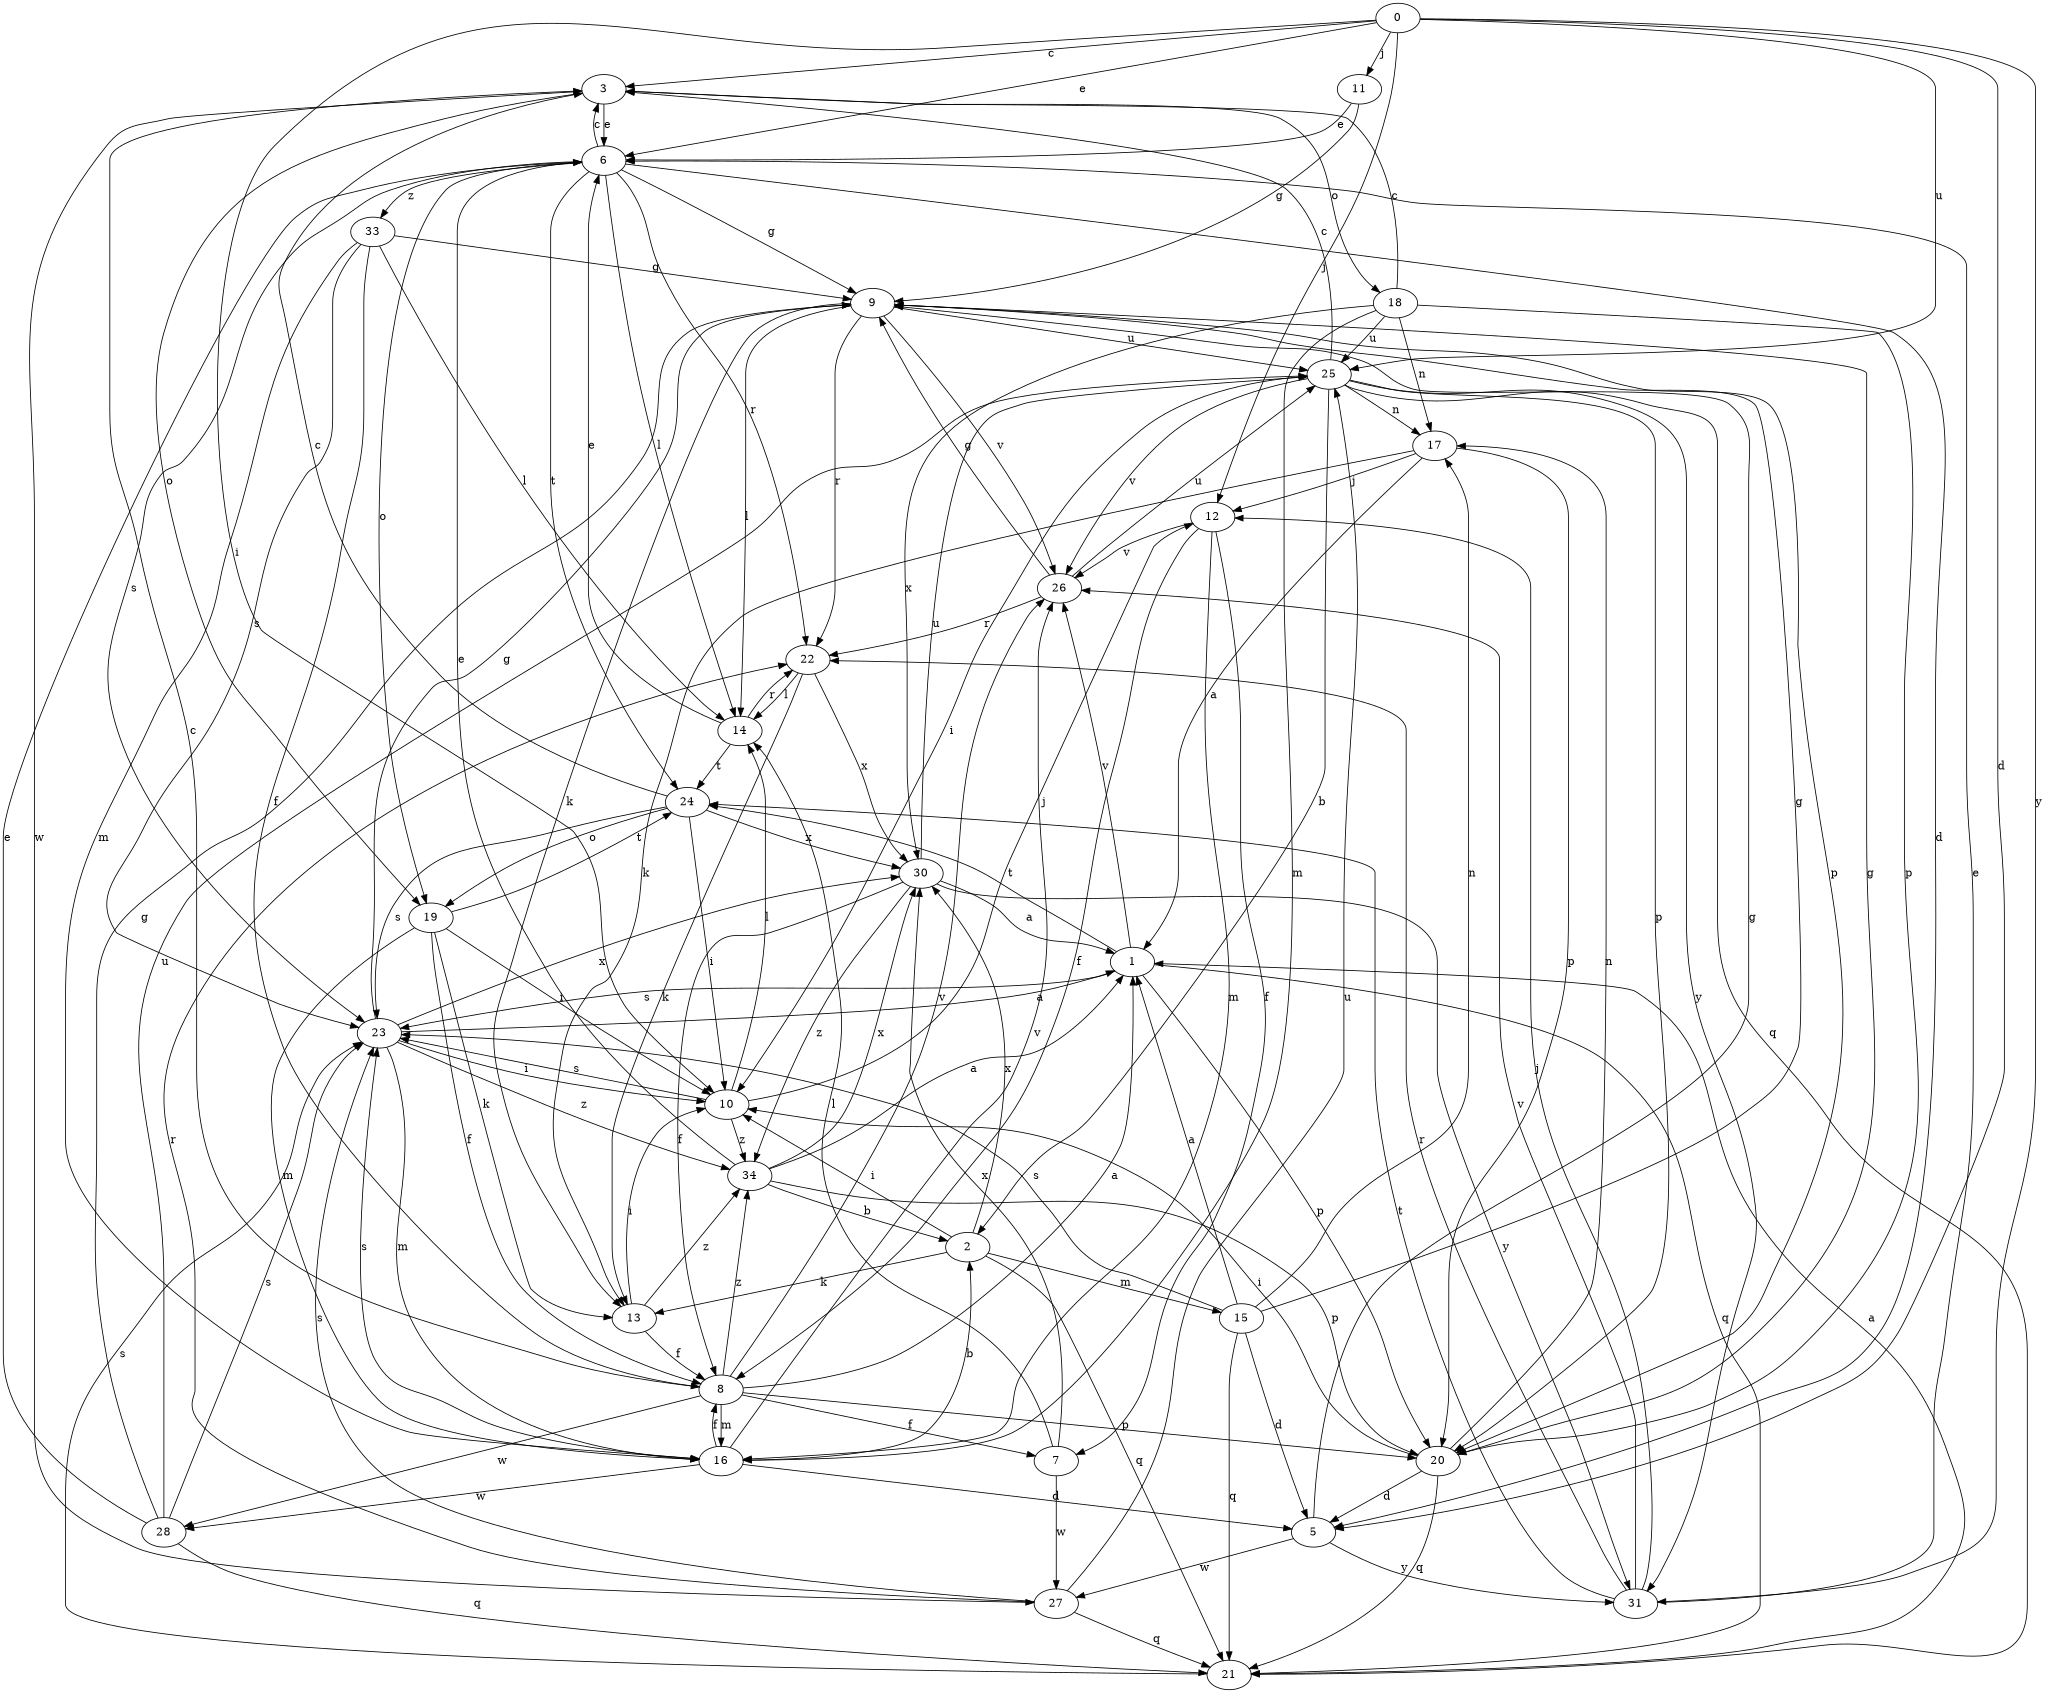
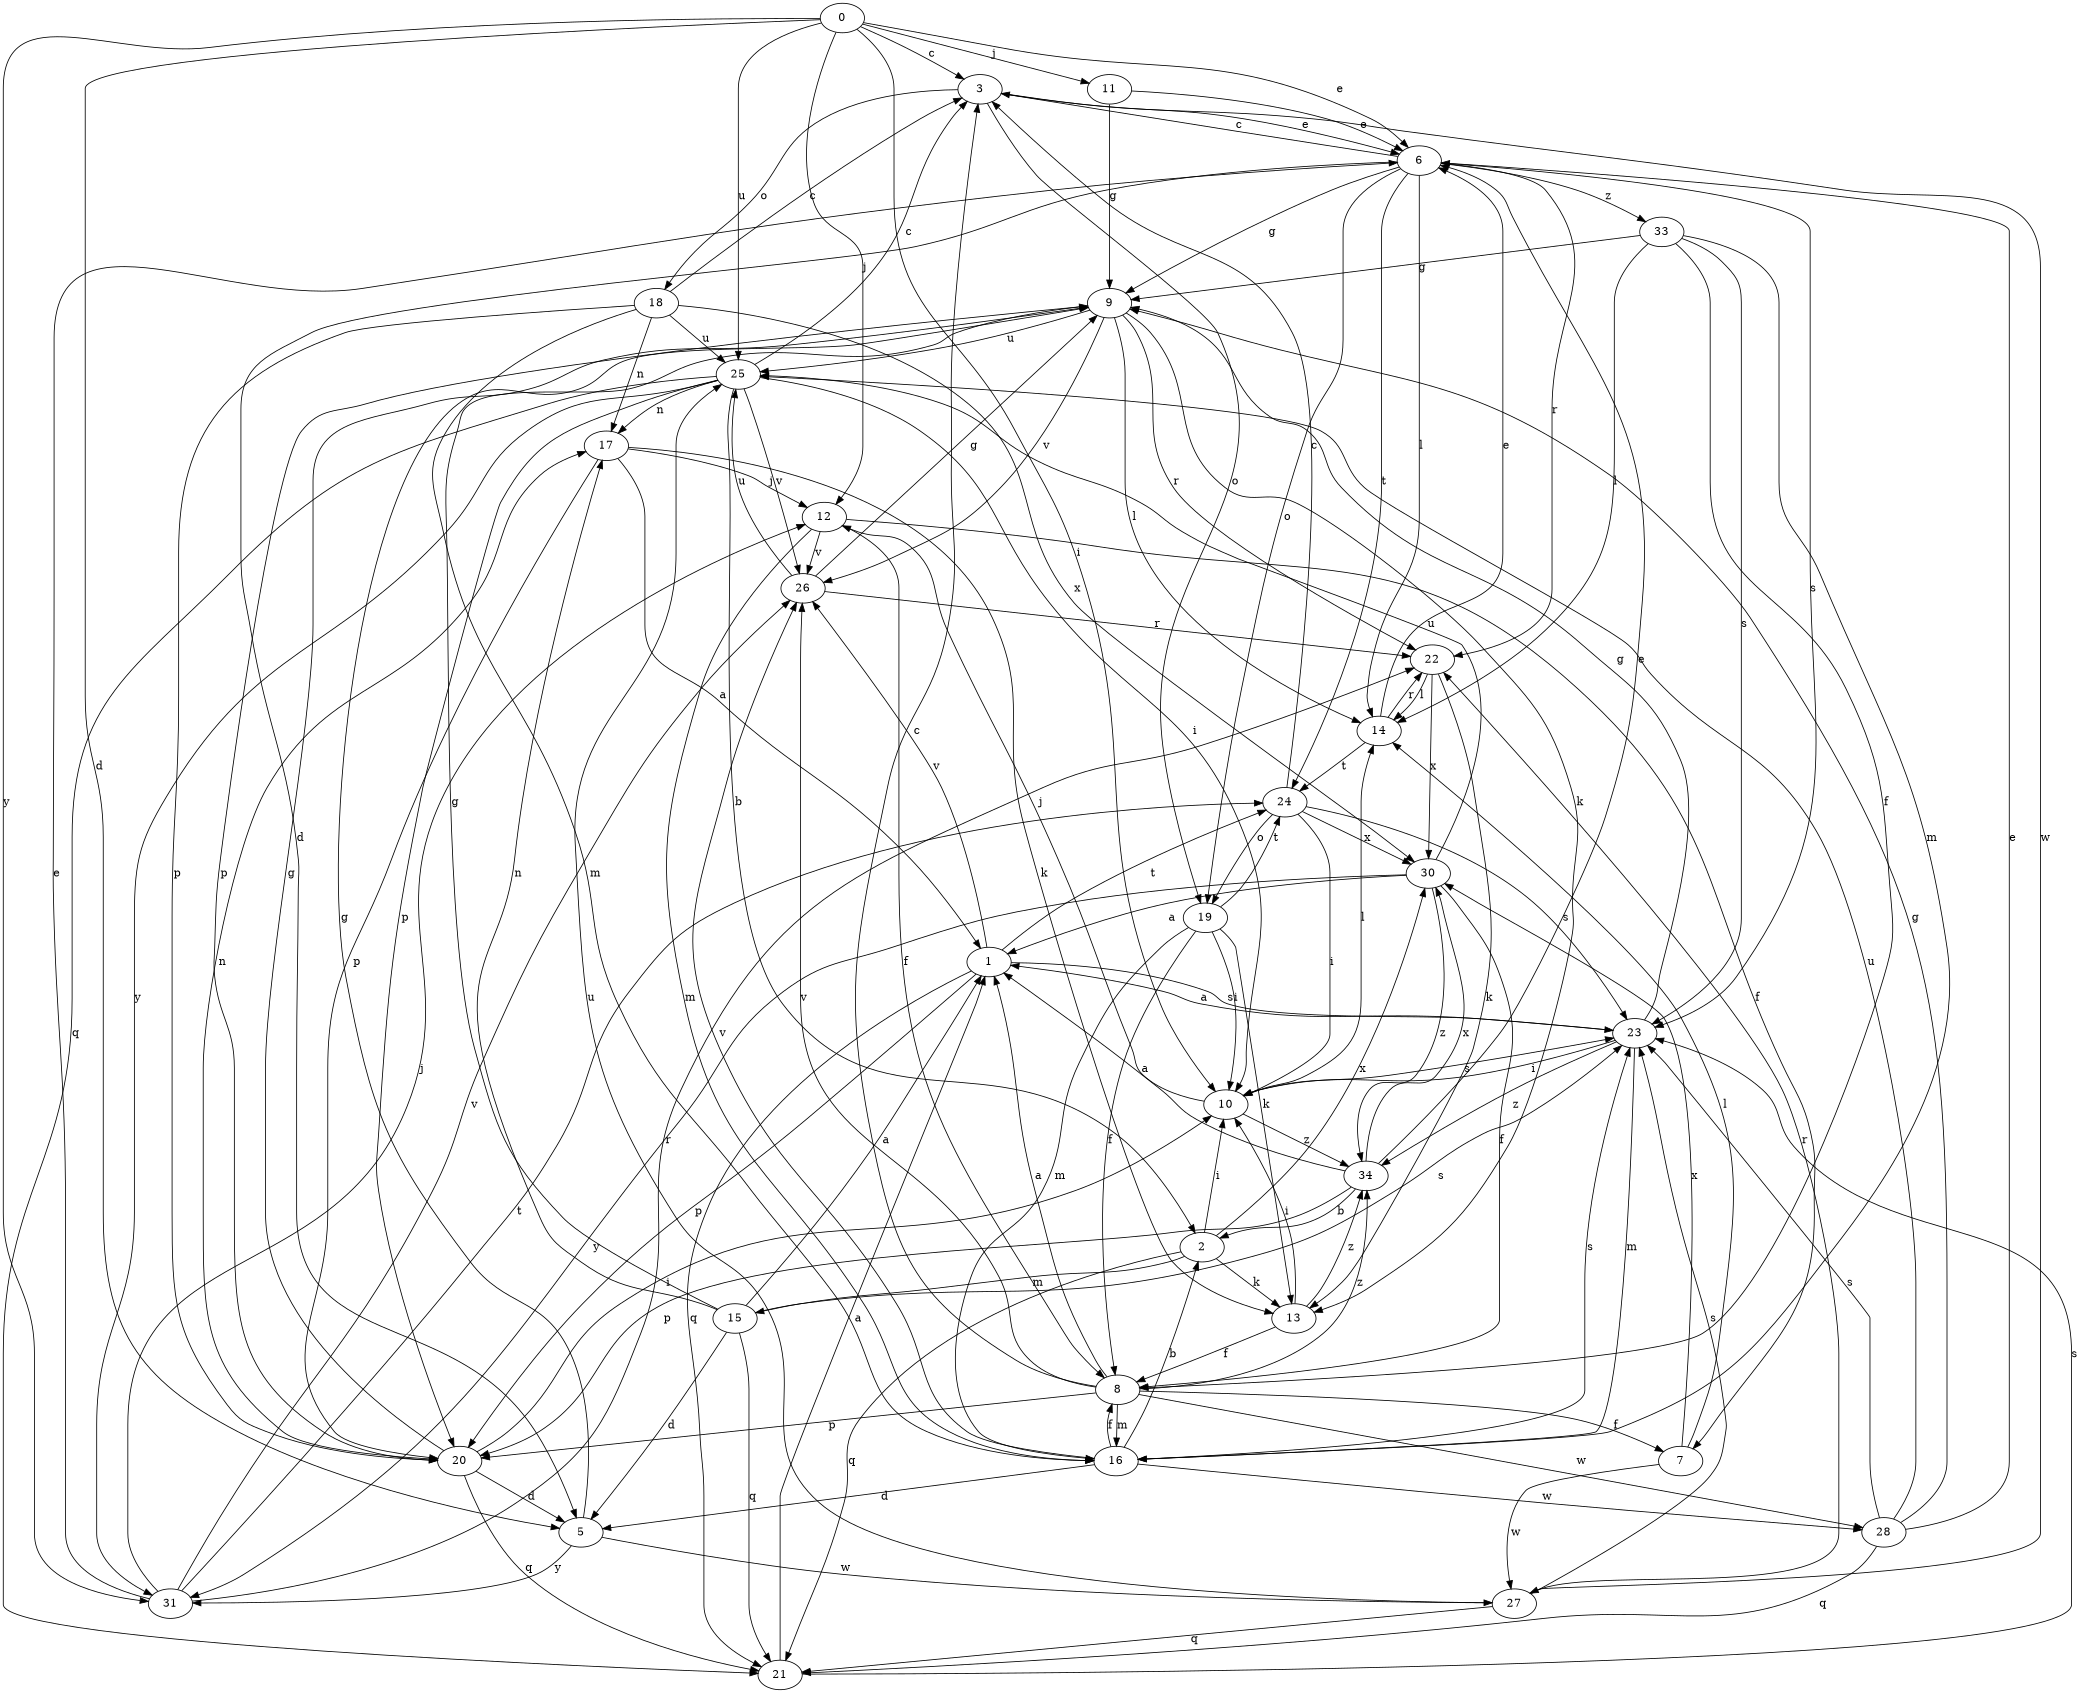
edge "23" -> "30": removed, label "x"
